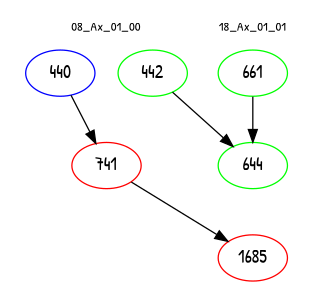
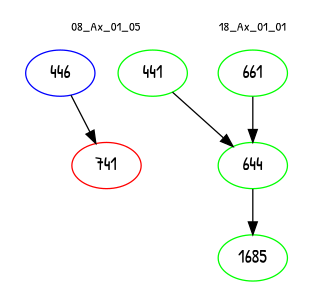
cluster "08_Ax_01_00": label "08_Ax_01_00" -> "08_Ax_01_05"
node "440": label "440" -> "446"
node "442": label "442" -> "441"
edge "741" -> "1685": now "644" -> "1685"
node "1685": color red -> green
